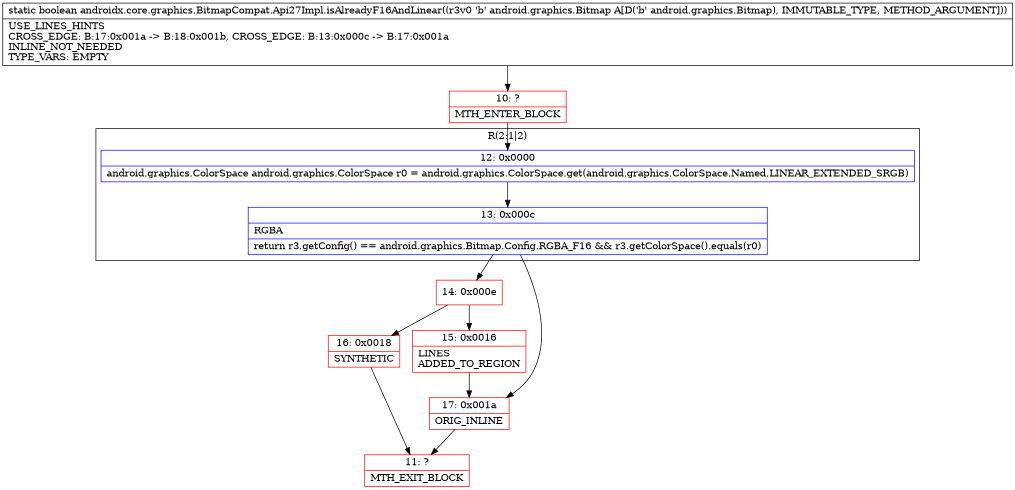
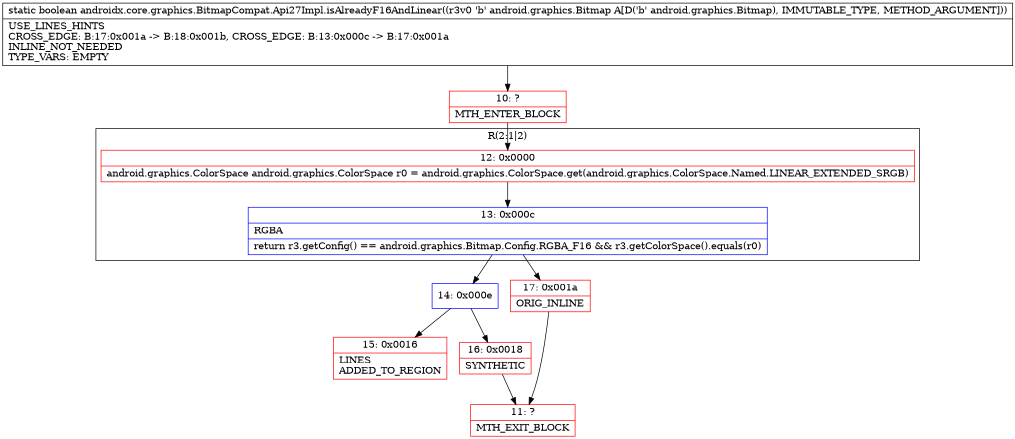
node "12: 0x0000": color blue -> red
node "14: 0x000e": color red -> blue
edge "15: 0x0016" -> "17: 0x001a": removed
